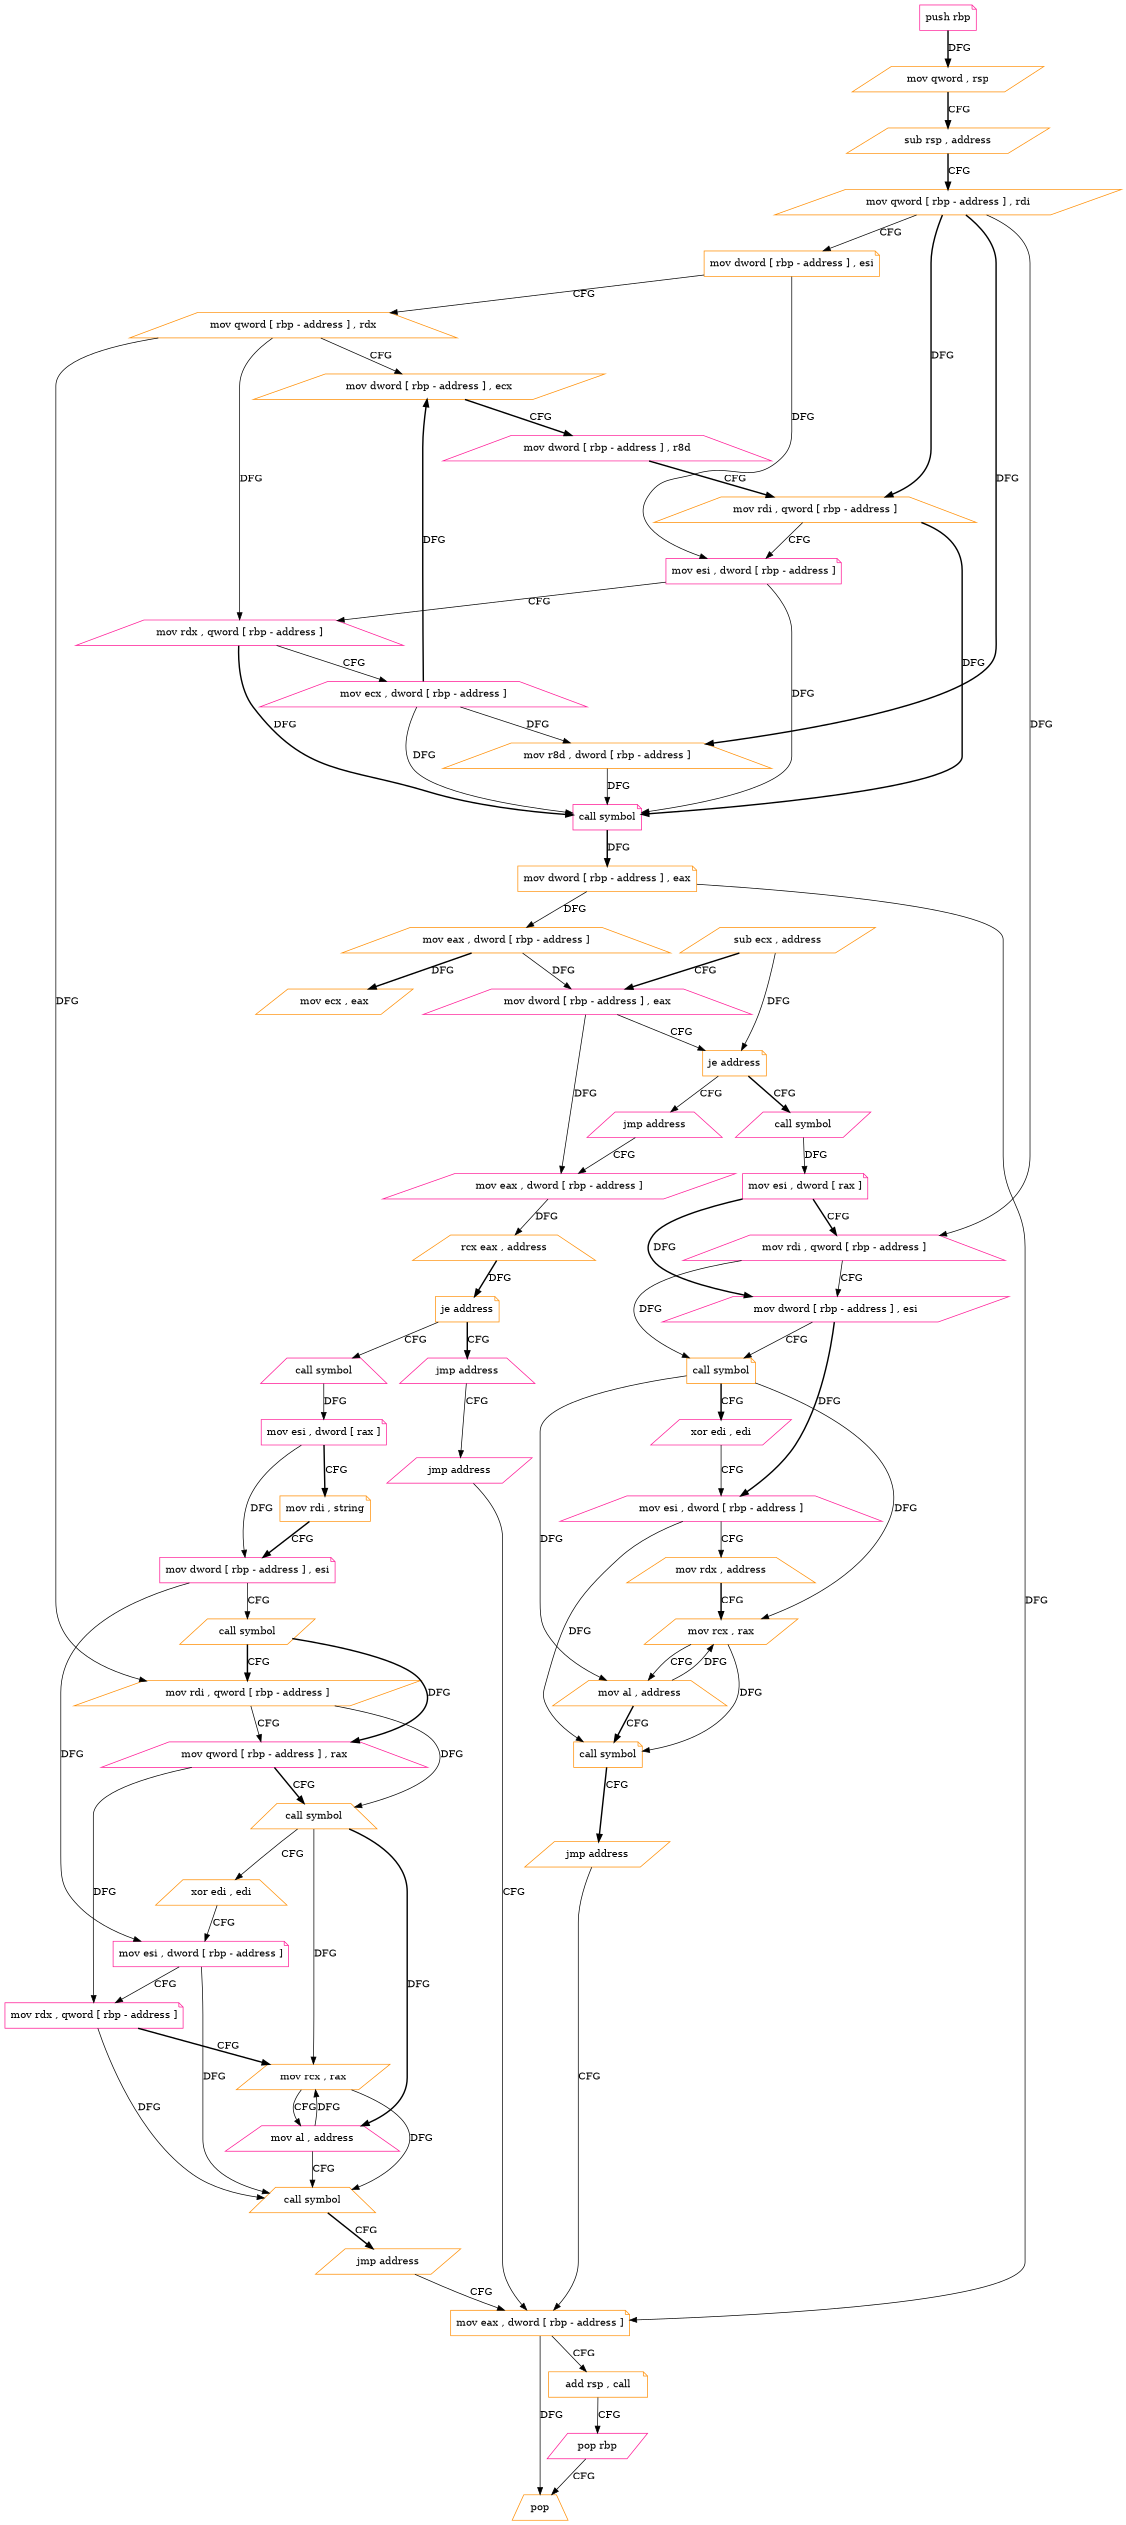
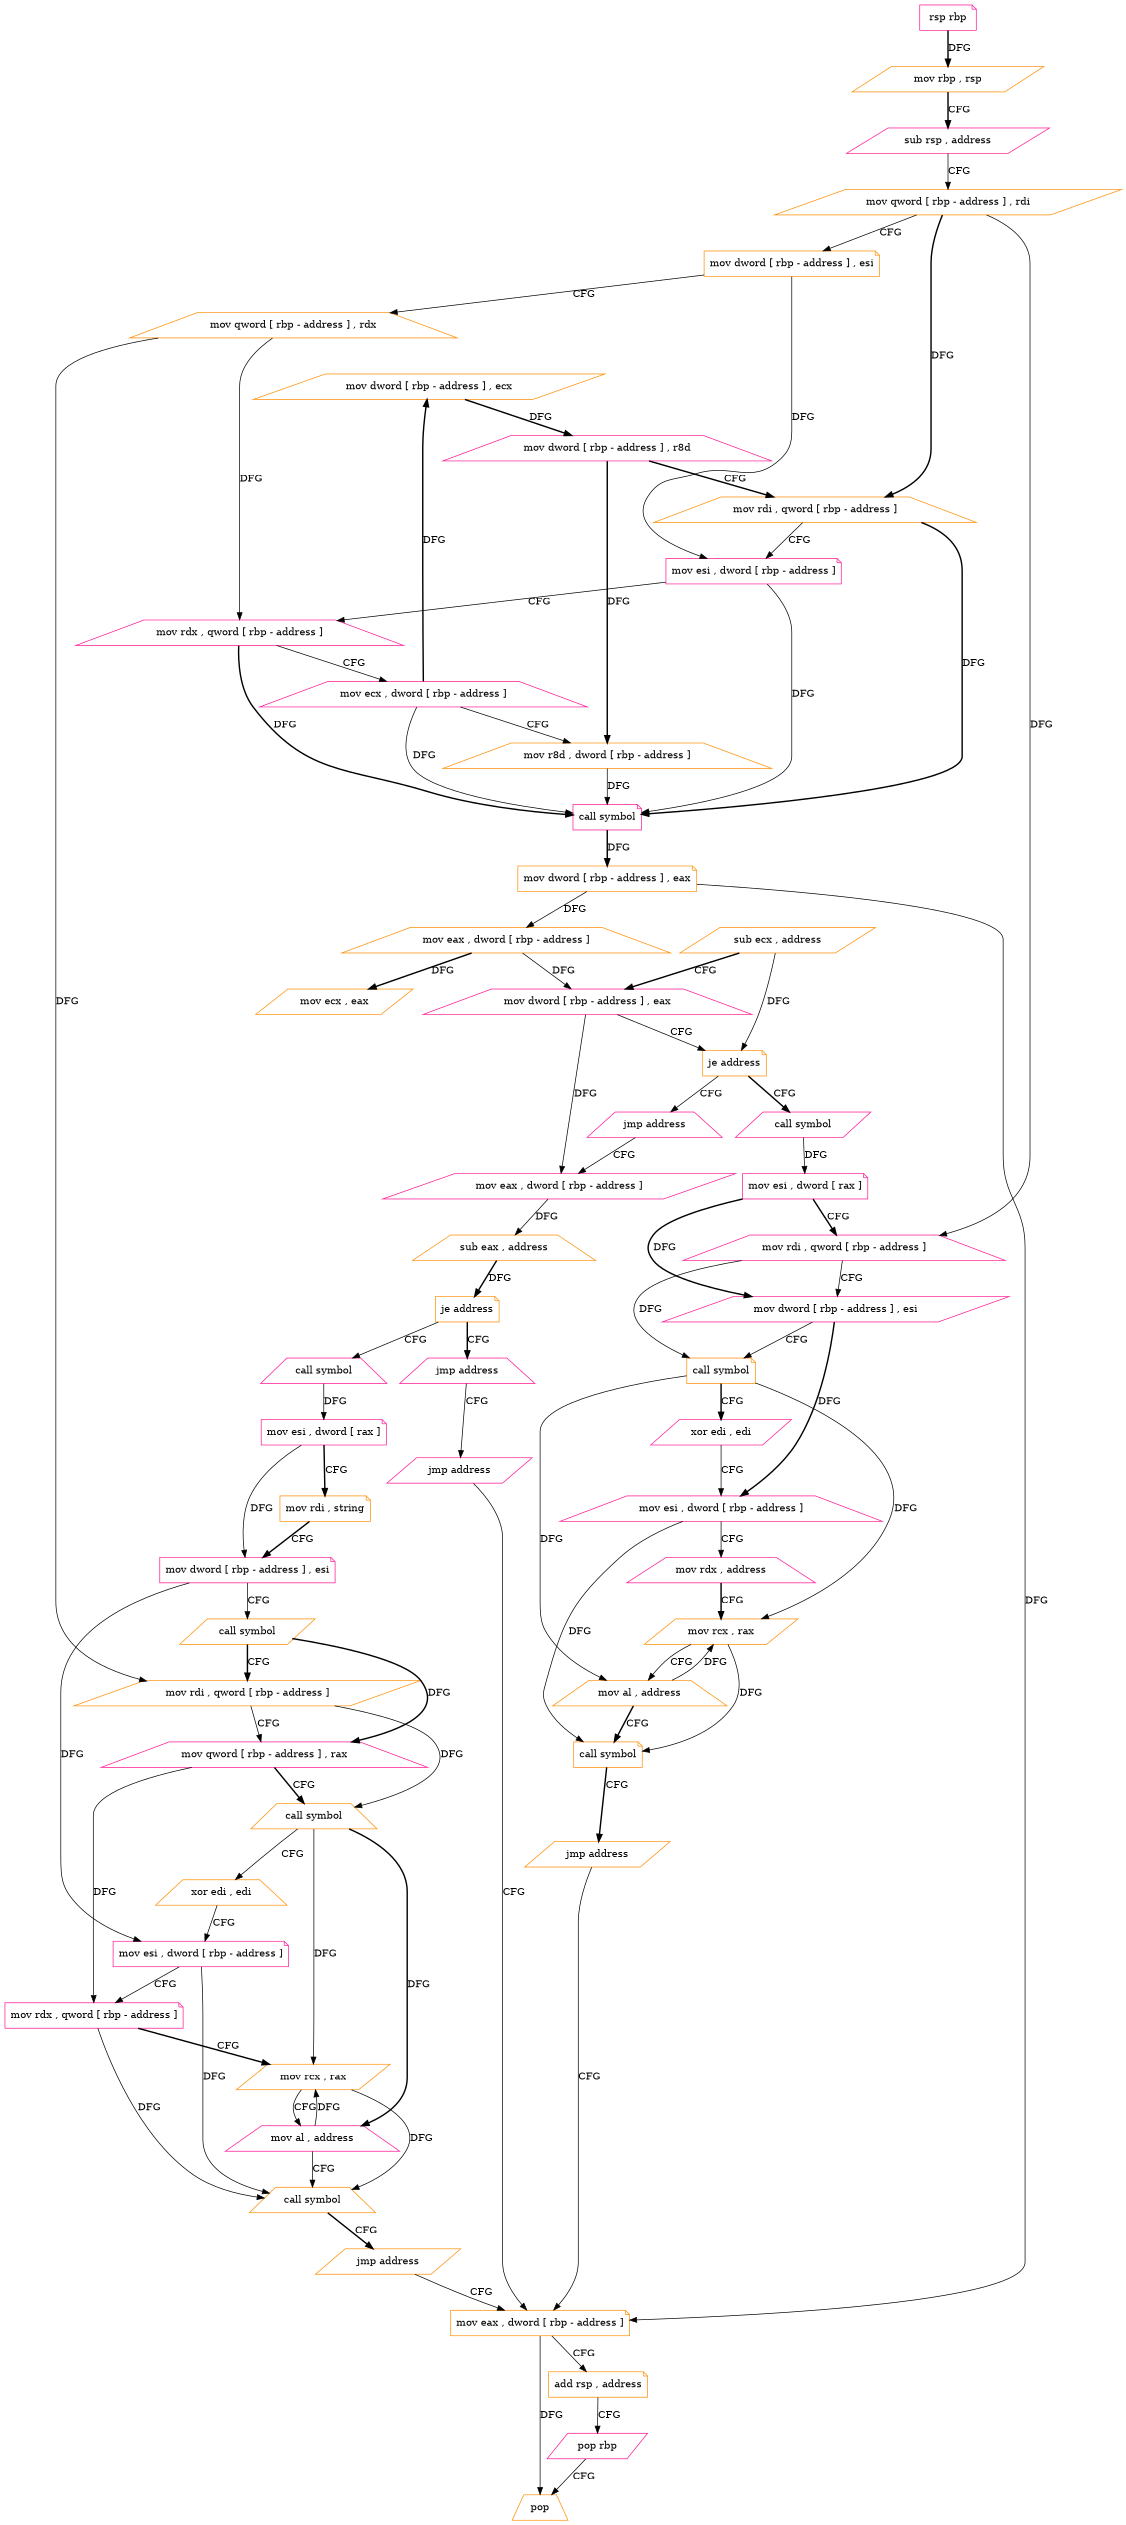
node "push rbp": label "push rbp" -> "rsp rbp"
node "mov qword , rsp": label "mov qword , rsp" -> "mov rbp , rsp"
node "sub rsp , address": color darkorange -> deeppink
edge "sub rsp , address" -> "mov qword [ rbp - address ] , rdi": style bold -> solid
edge "mov qword [ rbp - address ] , rdx" -> "mov dword [ rbp - address ] , ecx": removed, label "CFG"
edge "mov dword [ rbp - address ] , ecx" -> "mov dword [ rbp - address ] , r8d": label "CFG" -> "DFG"
edge "mov qword [ rbp - address ] , rdi" -> "mov r8d , dword [ rbp - address ]": now "mov dword [ rbp - address ] , r8d" -> "mov r8d , dword [ rbp - address ]"
edge "mov ecx , dword [ rbp - address ]" -> "mov r8d , dword [ rbp - address ]": label "DFG" -> "CFG"
node "rcx eax , address": label "rcx eax , address" -> "sub eax , address"
node "mov rdx , address": color darkorange -> deeppink
node "add rsp , call": label "add rsp , call" -> "add rsp , address"
